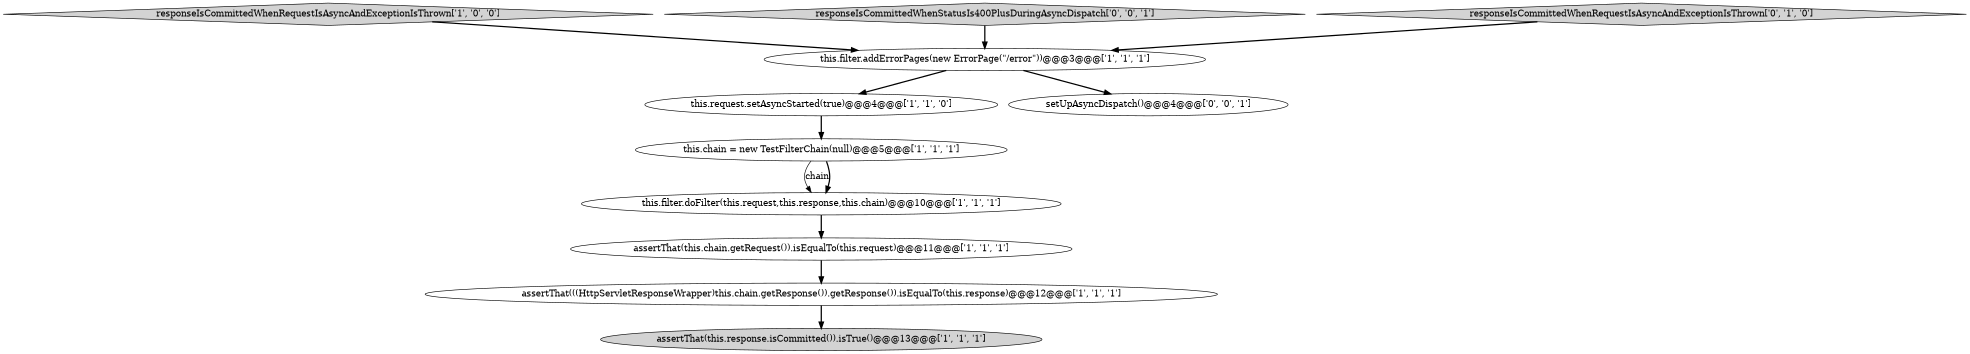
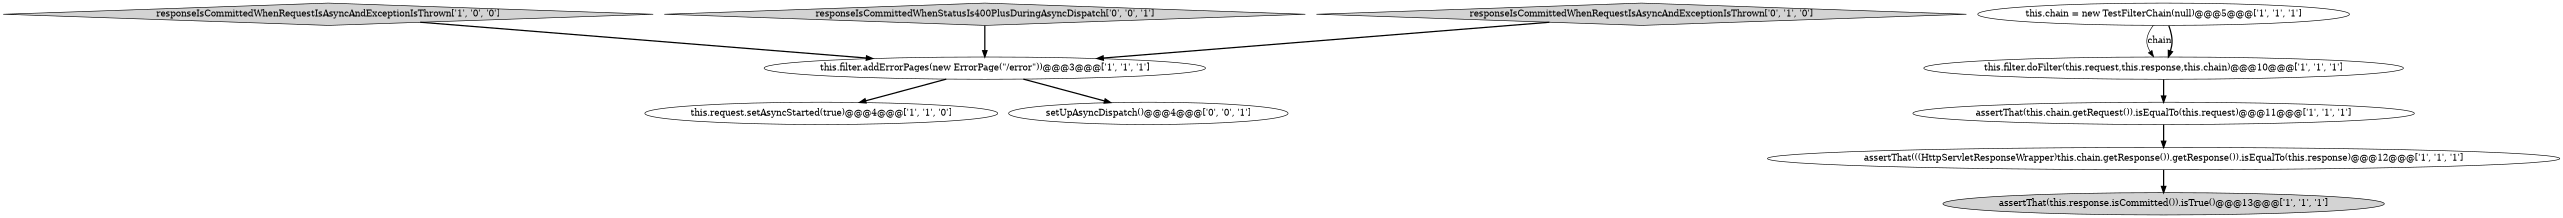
edge "this.request.setAsyncStarted(true)@@@4@@@['1', '1', '0']" -> "this.chain = new TestFilterChain(null)@@@5@@@['1', '1', '1']": removed
